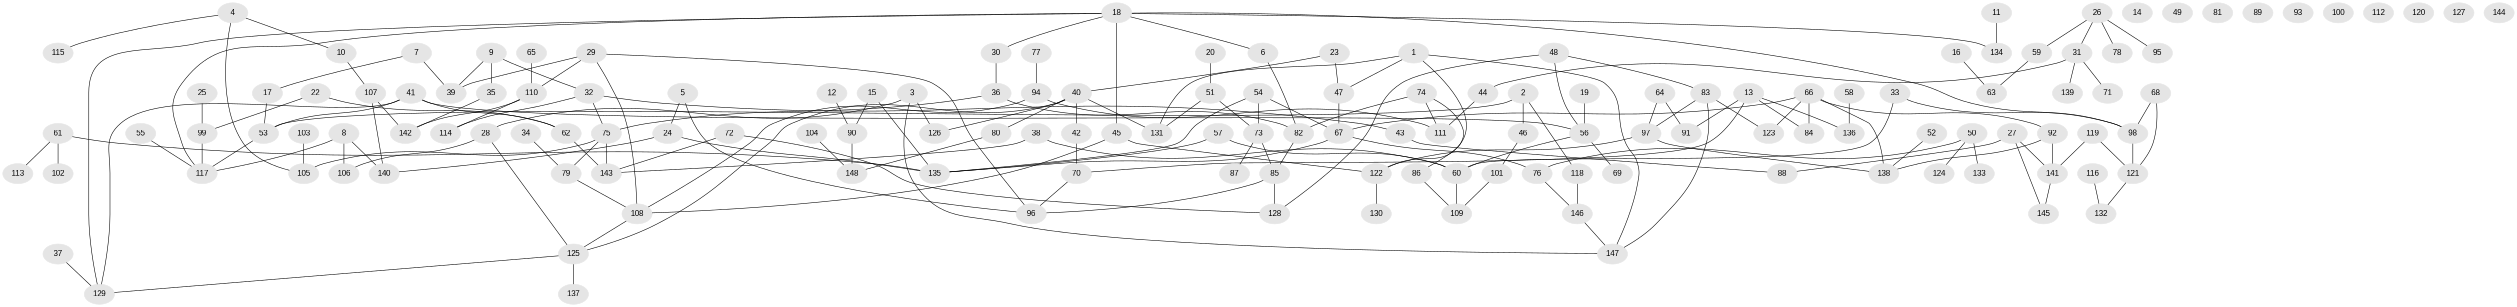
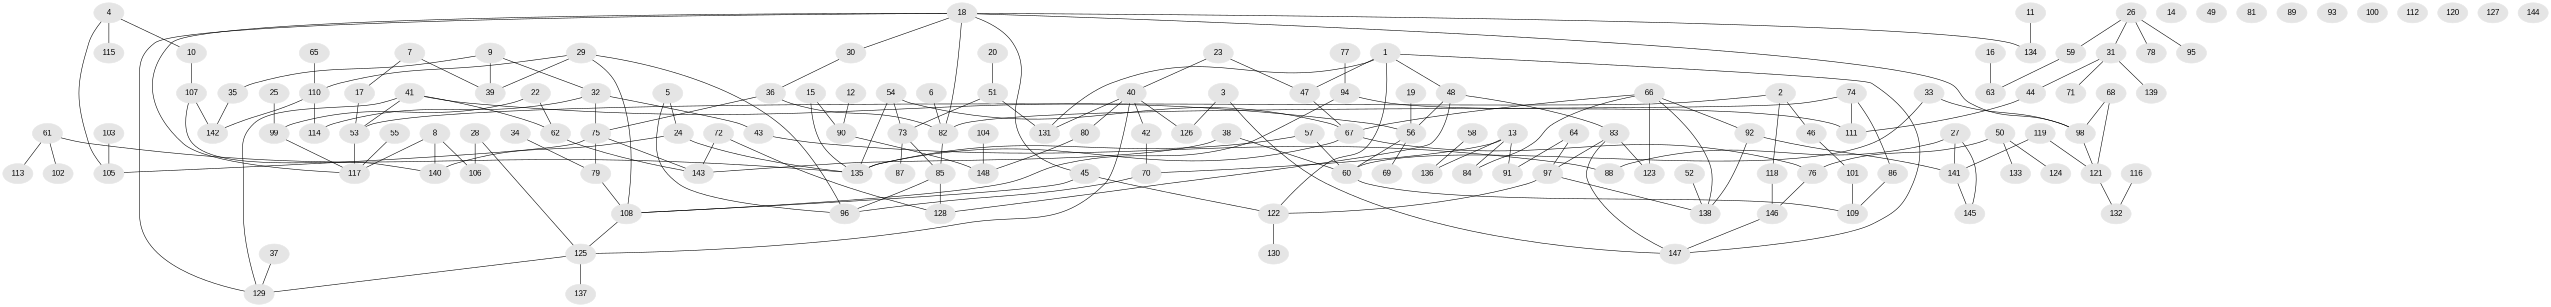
edge "18" -- "6": now "18" -- "82"
edge "1" -- "48": added
edge "3" -- "28": removed
